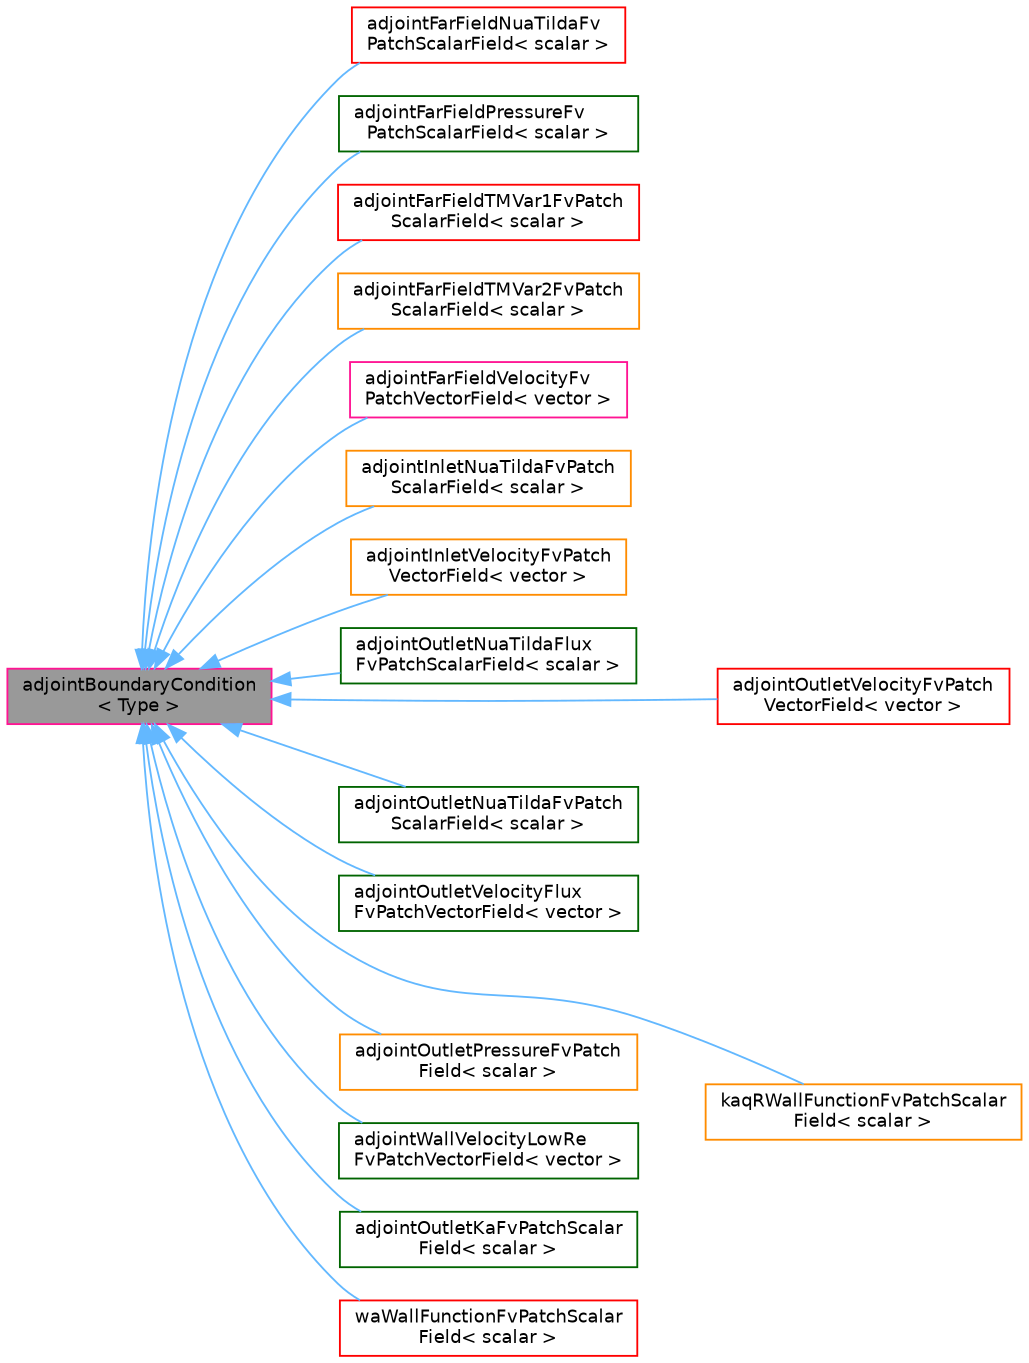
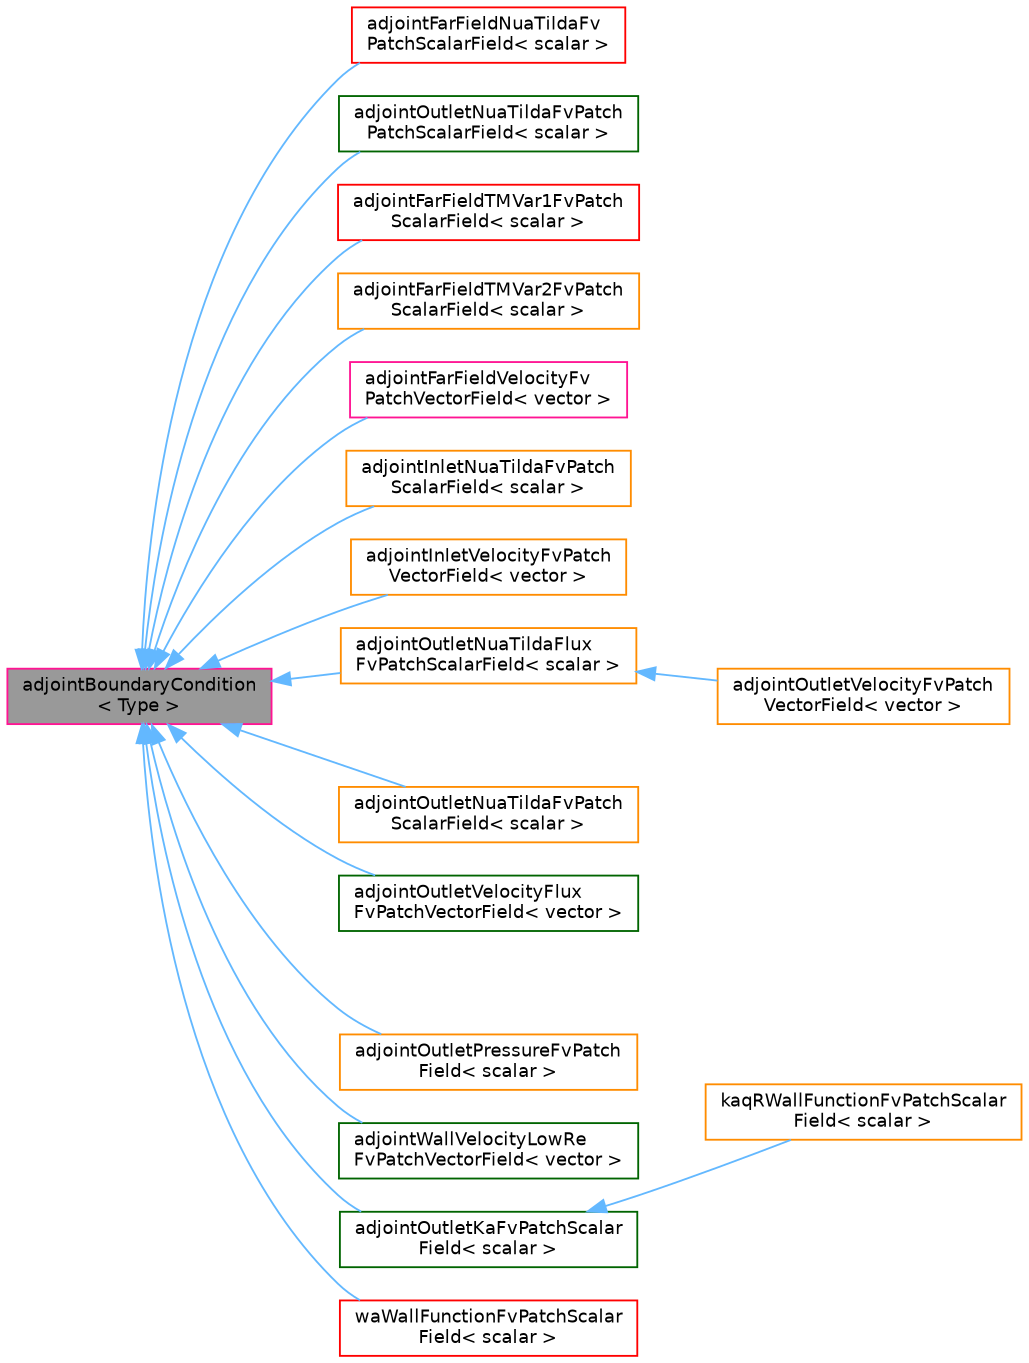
node "adjointFarFieldPressureFv PatchScalarField< scalar >": label "adjointFarFieldPressureFv PatchScalarField< scalar >" -> "adjointOutletNuaTildaFvPatch PatchScalarField< scalar >"
node "adjointOutletNuaTildaFlux FvPatchScalarField< scalar >": color darkgreen -> darkorange
node "adjointOutletVelocityFvPatch VectorField< vector >": color red -> darkorange
edge "adjointOutletVelocityFvPatch VectorField< vector >" -> "adjointBoundaryCondition < Type >": now "adjointOutletVelocityFvPatch VectorField< vector >" -> "adjointOutletNuaTildaFlux FvPatchScalarField< scalar >"
node "adjointOutletNuaTildaFvPatch ScalarField< scalar >": color darkgreen -> darkorange
edge "kaqRWallFunctionFvPatchScalar Field< scalar >" -> "adjointBoundaryCondition < Type >": now "kaqRWallFunctionFvPatchScalar Field< scalar >" -> "adjointOutletKaFvPatchScalar Field< scalar >"
